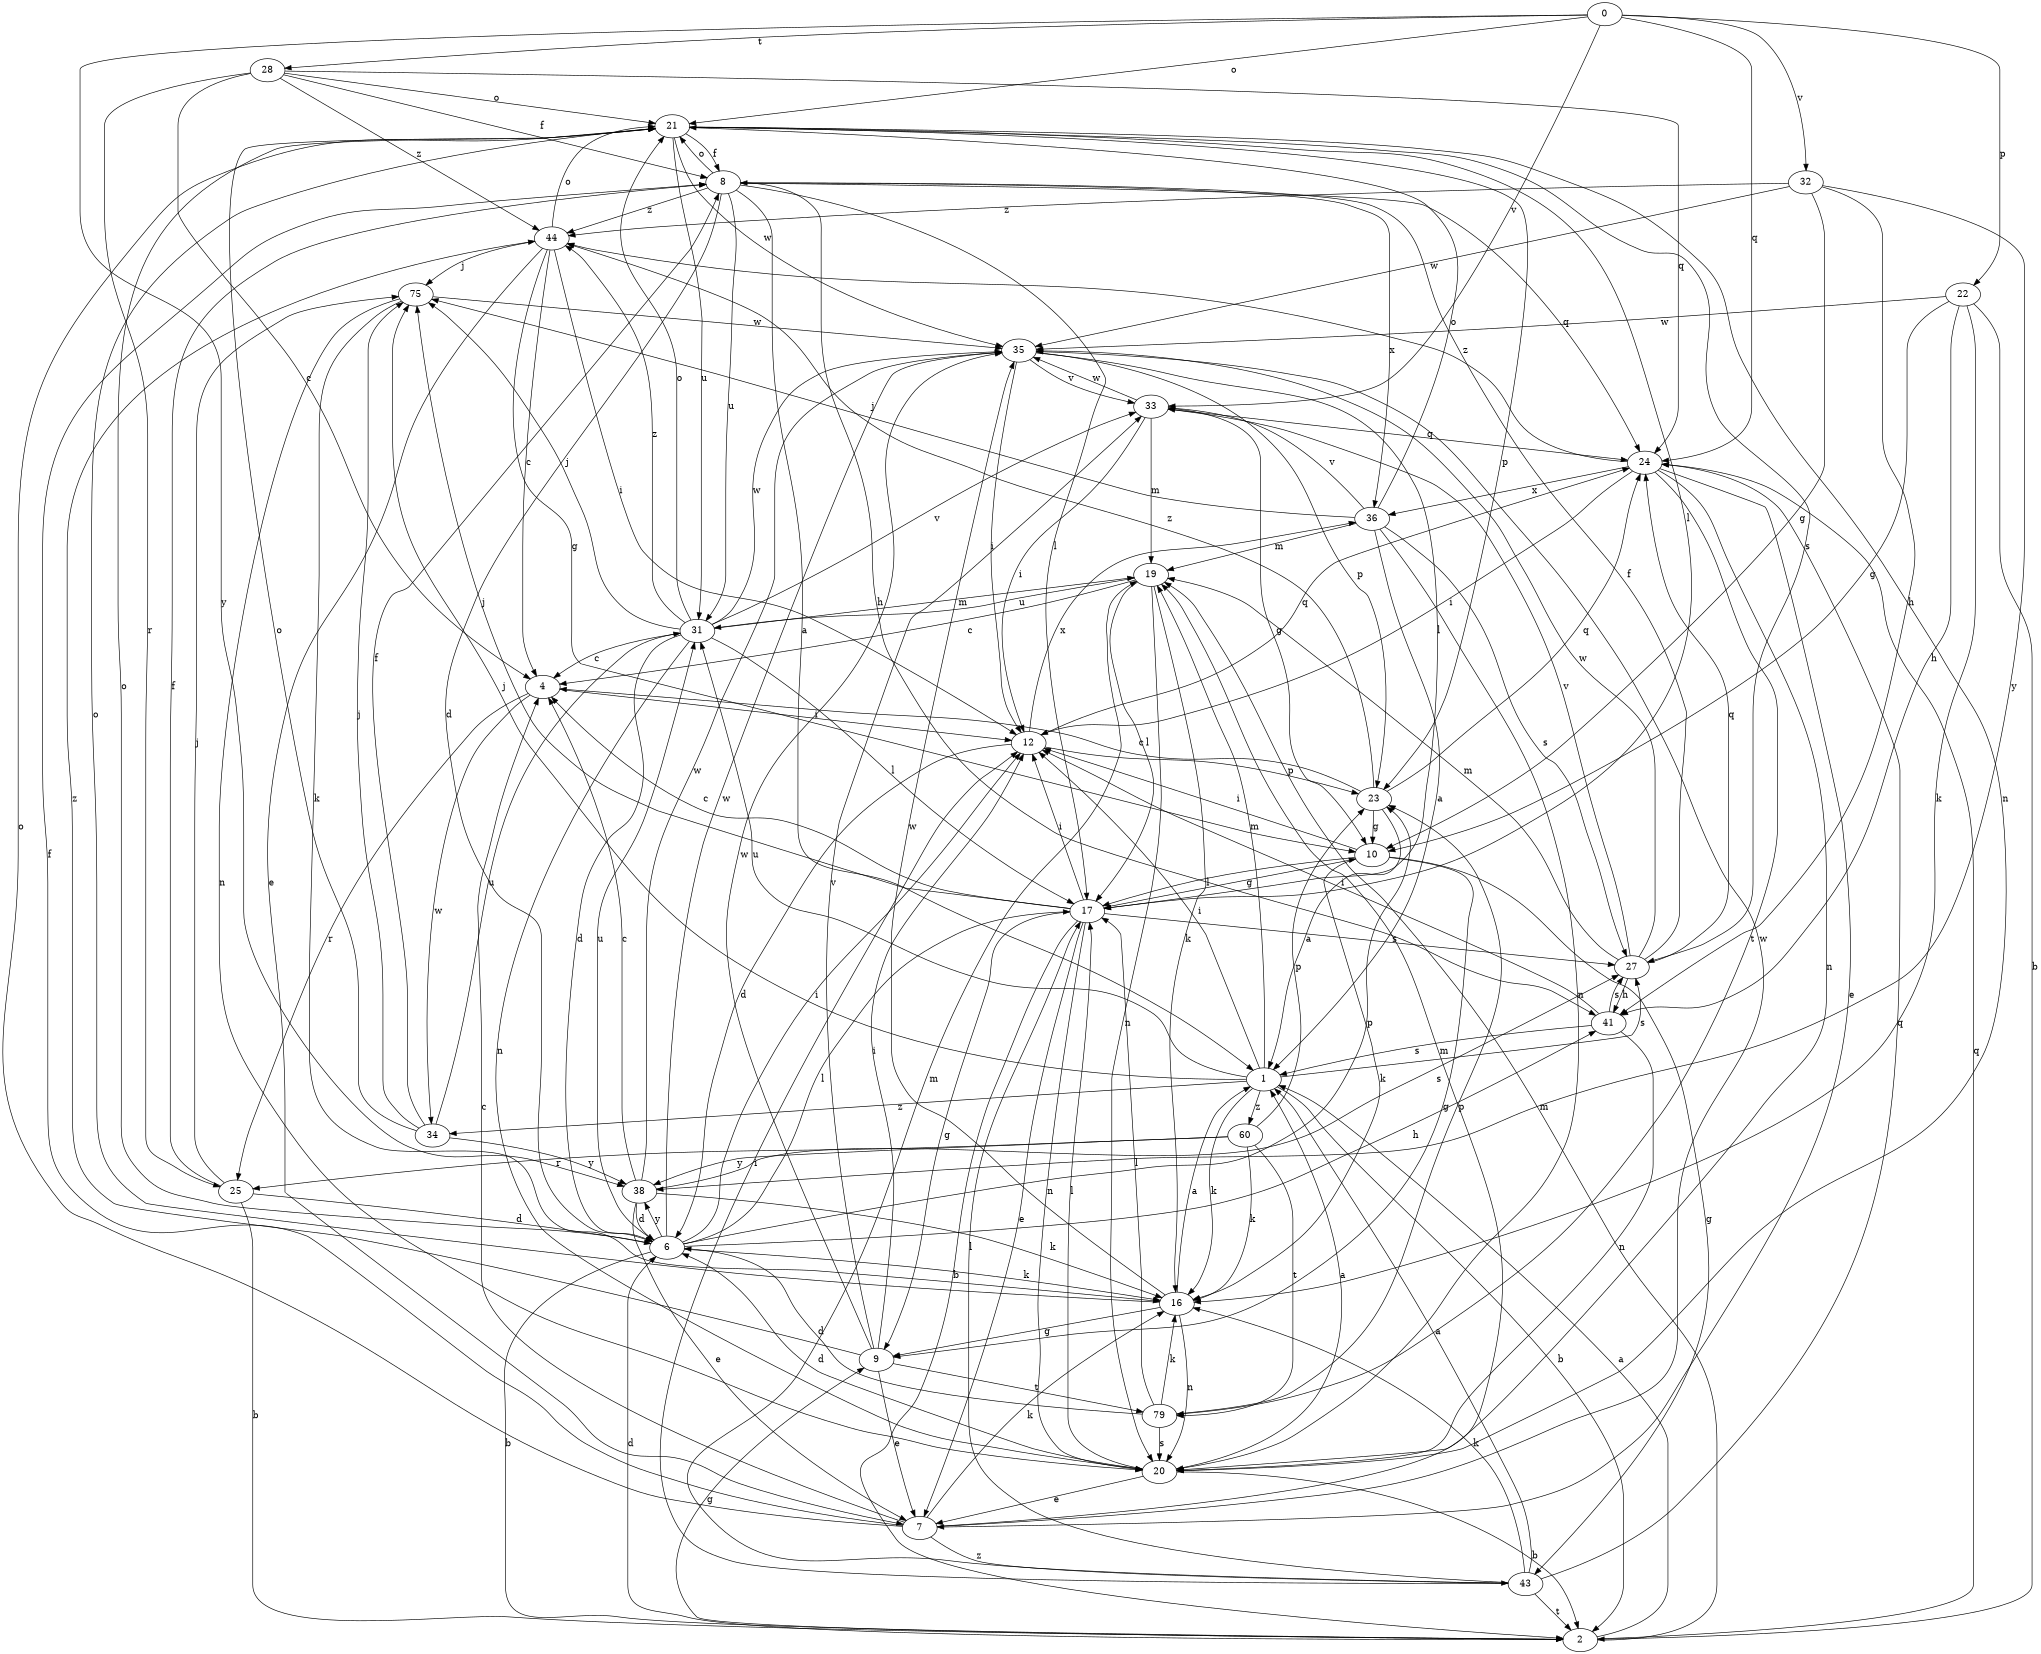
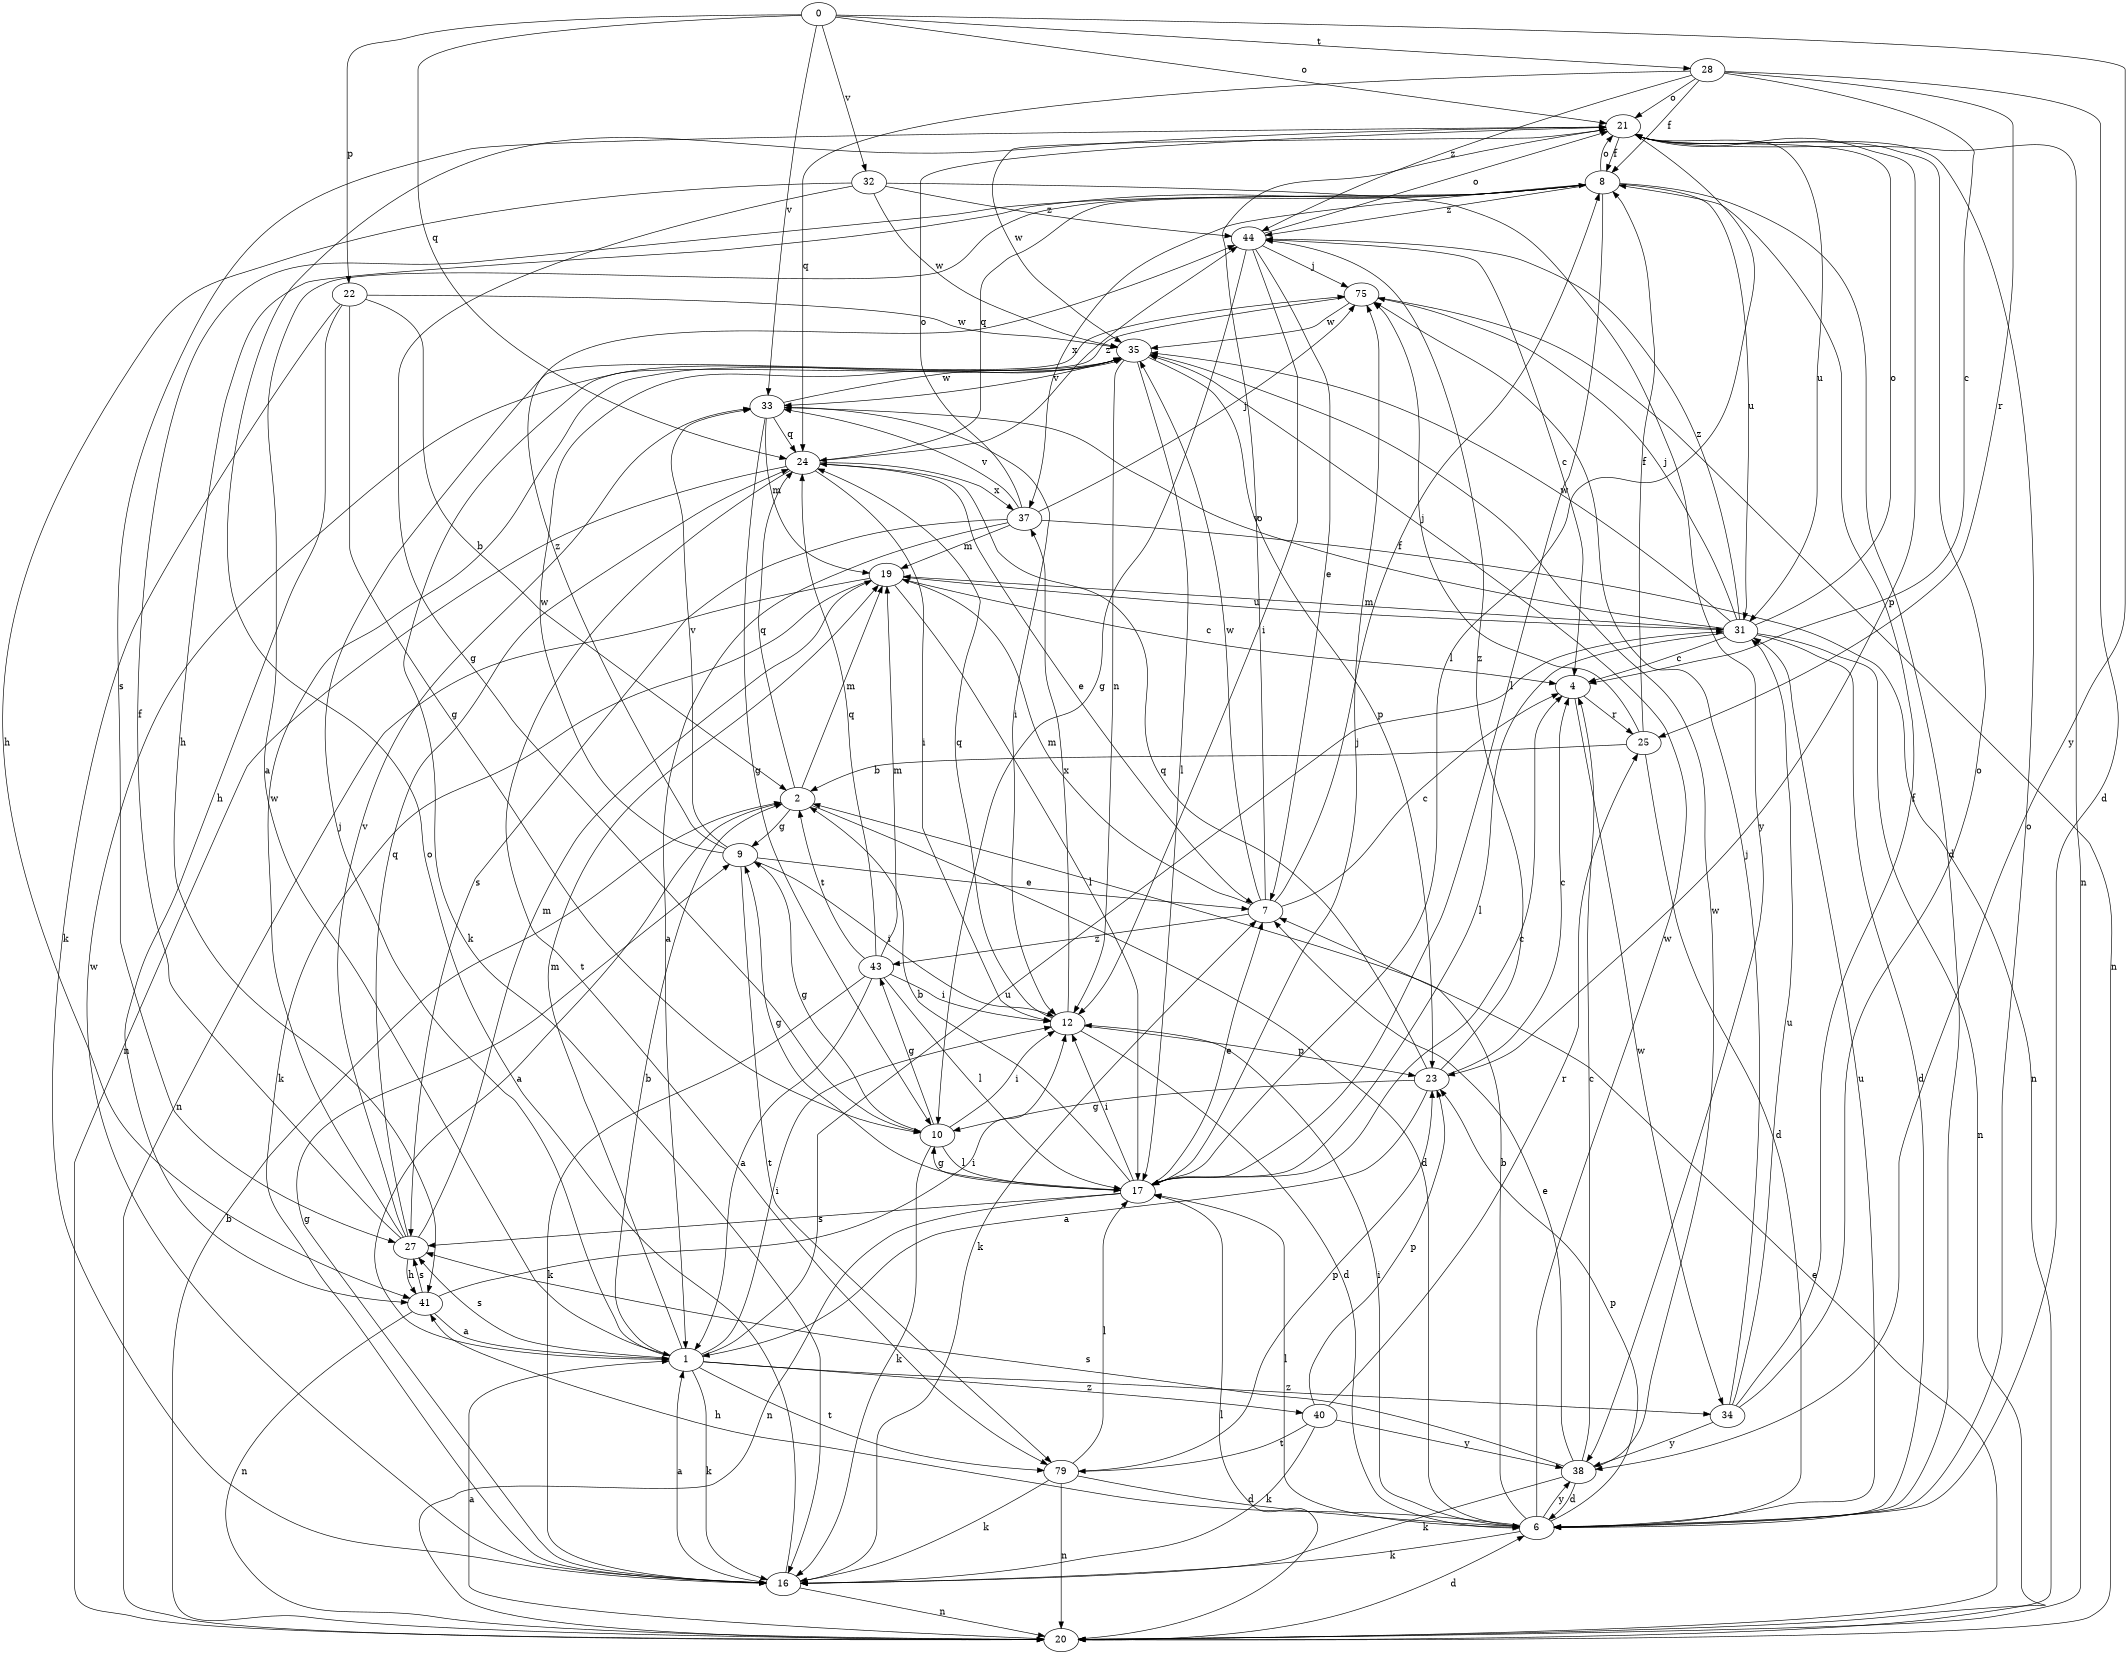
node "36": label "36" -> "37"
edge "35" -> "12": label "i" -> "n"
edge "4" -> "12": removed, label "i"
edge "28" -> "6": added, label "d"
edge "41" -> "1": label "s" -> "a"
node "60": label "60" -> "40"
edge "7" -> "16": reversed
edge "1" -> "79": added, label "t"
edge "79" -> "20": label "s" -> "n"
